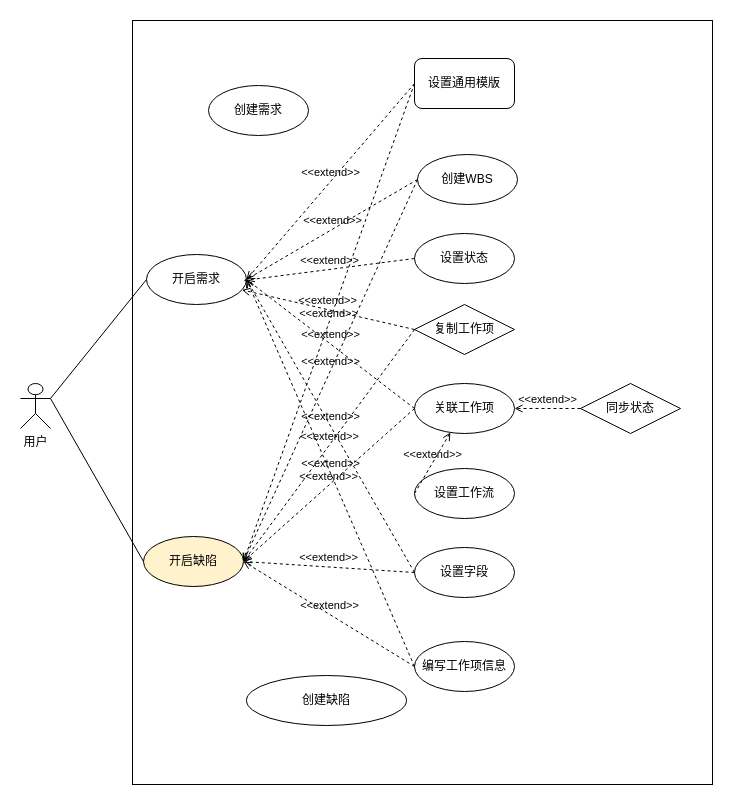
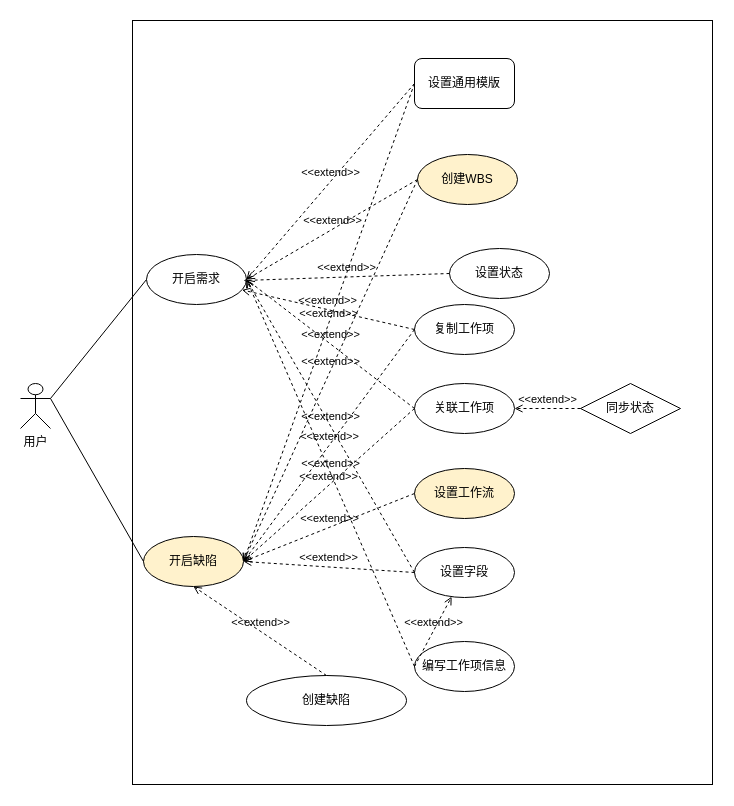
node "创建需求": removed
node "创建WBS": fillcolor #ffffff -> #fff2cc
node "设置状态": moved (465, 259) -> (500, 274)
node "复制工作项": shape diamond -> ellipse
edge "设置工作流" -> "关联工作项": now "设置工作流" -> "开启缺陷"
node "设置工作流": fillcolor #ffffff -> #fff2cc
edge "编写工作项信息" -> "开启缺陷": now "编写工作项信息" -> "设置字段"
edge "创建缺陷" -> "开启缺陷": added, label "<<extend>>"
